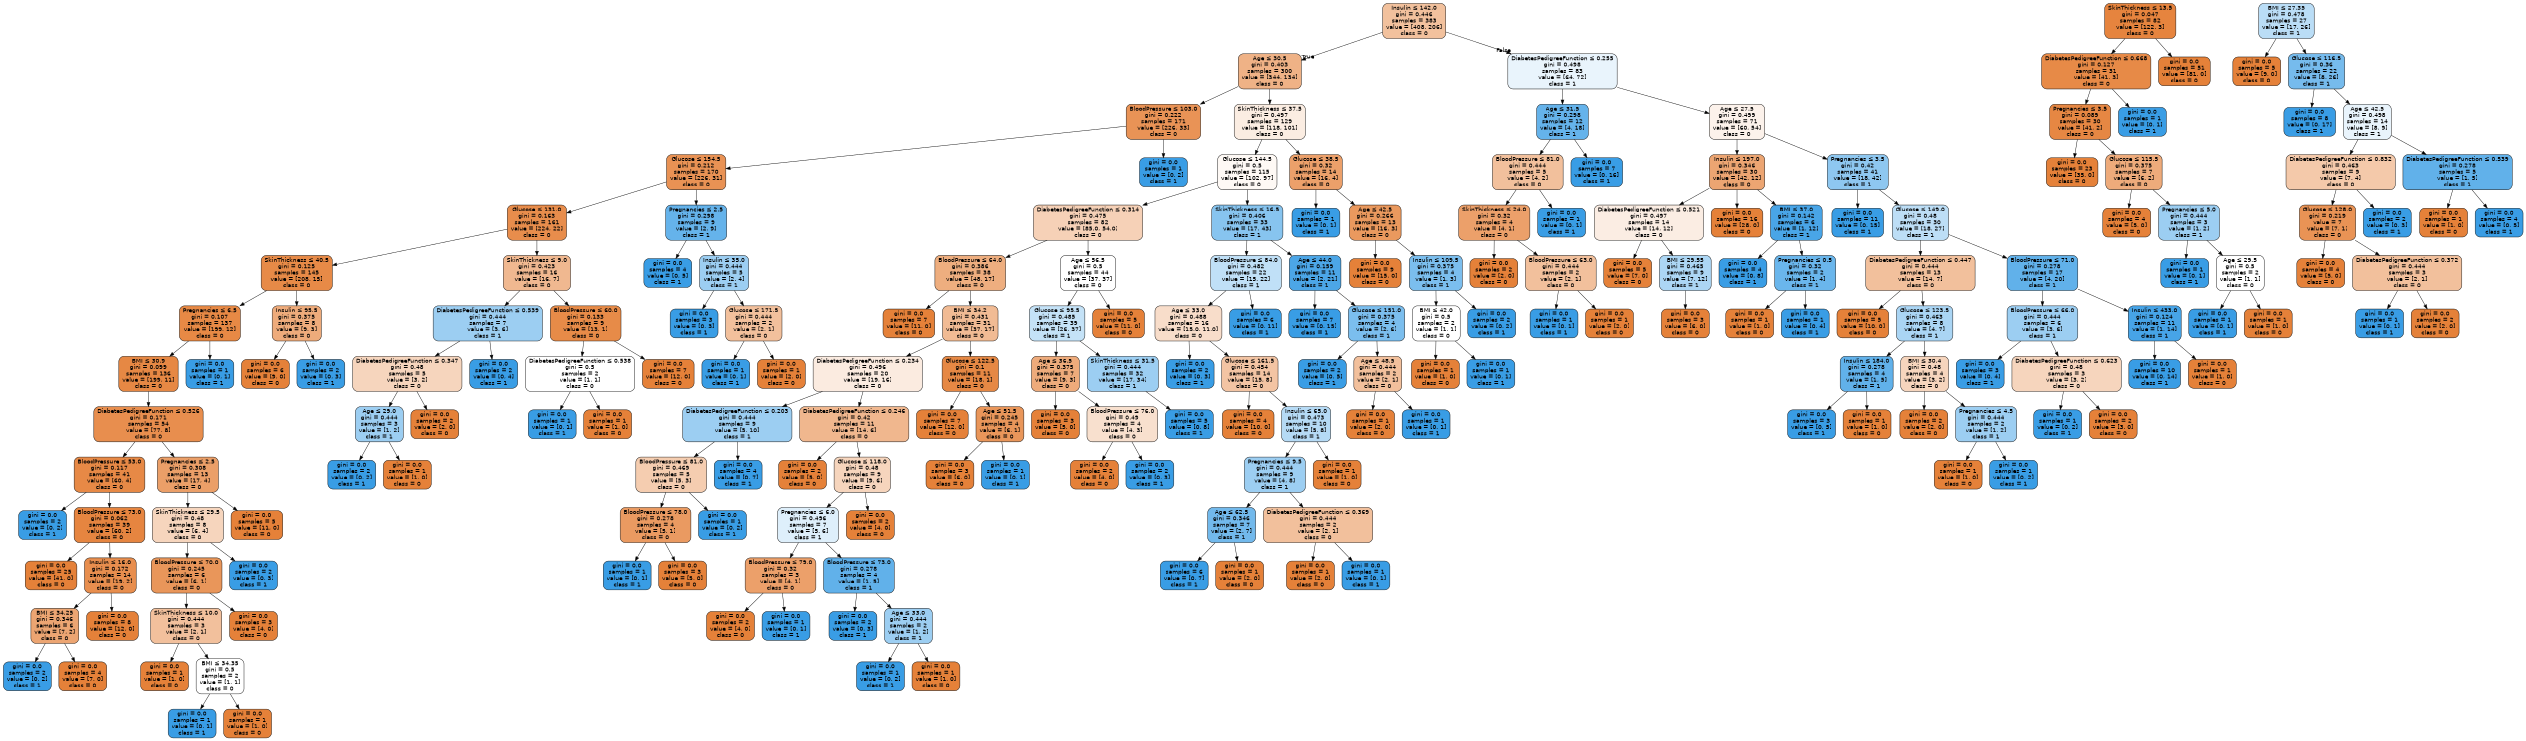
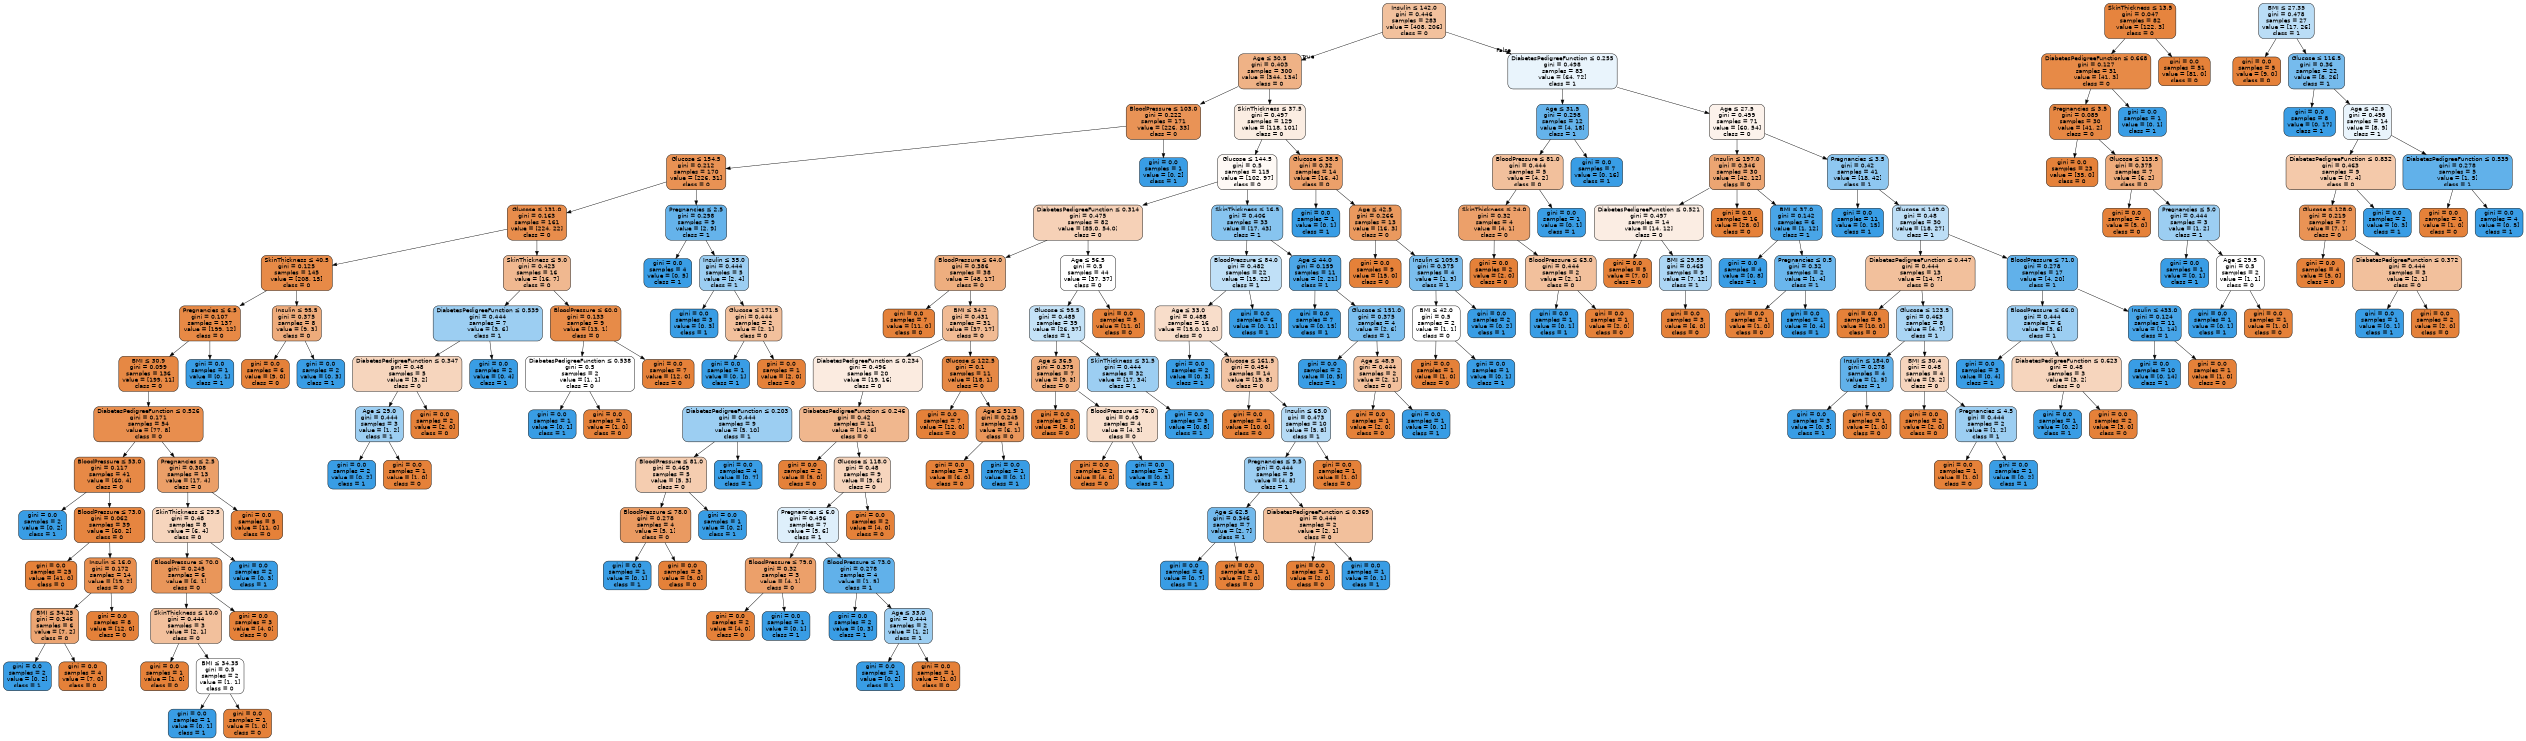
node "Insulin ≤ 142.0": text "samples = 383" -> "samples = 283"
node "Glucose ≤ 128.0": text "value = 7" -> "samples = 7"
edge "DiabetesPedigreeFunction ≤ 0.234" -> "DiabetesPedigreeFunction ≤ 0.203": removed
